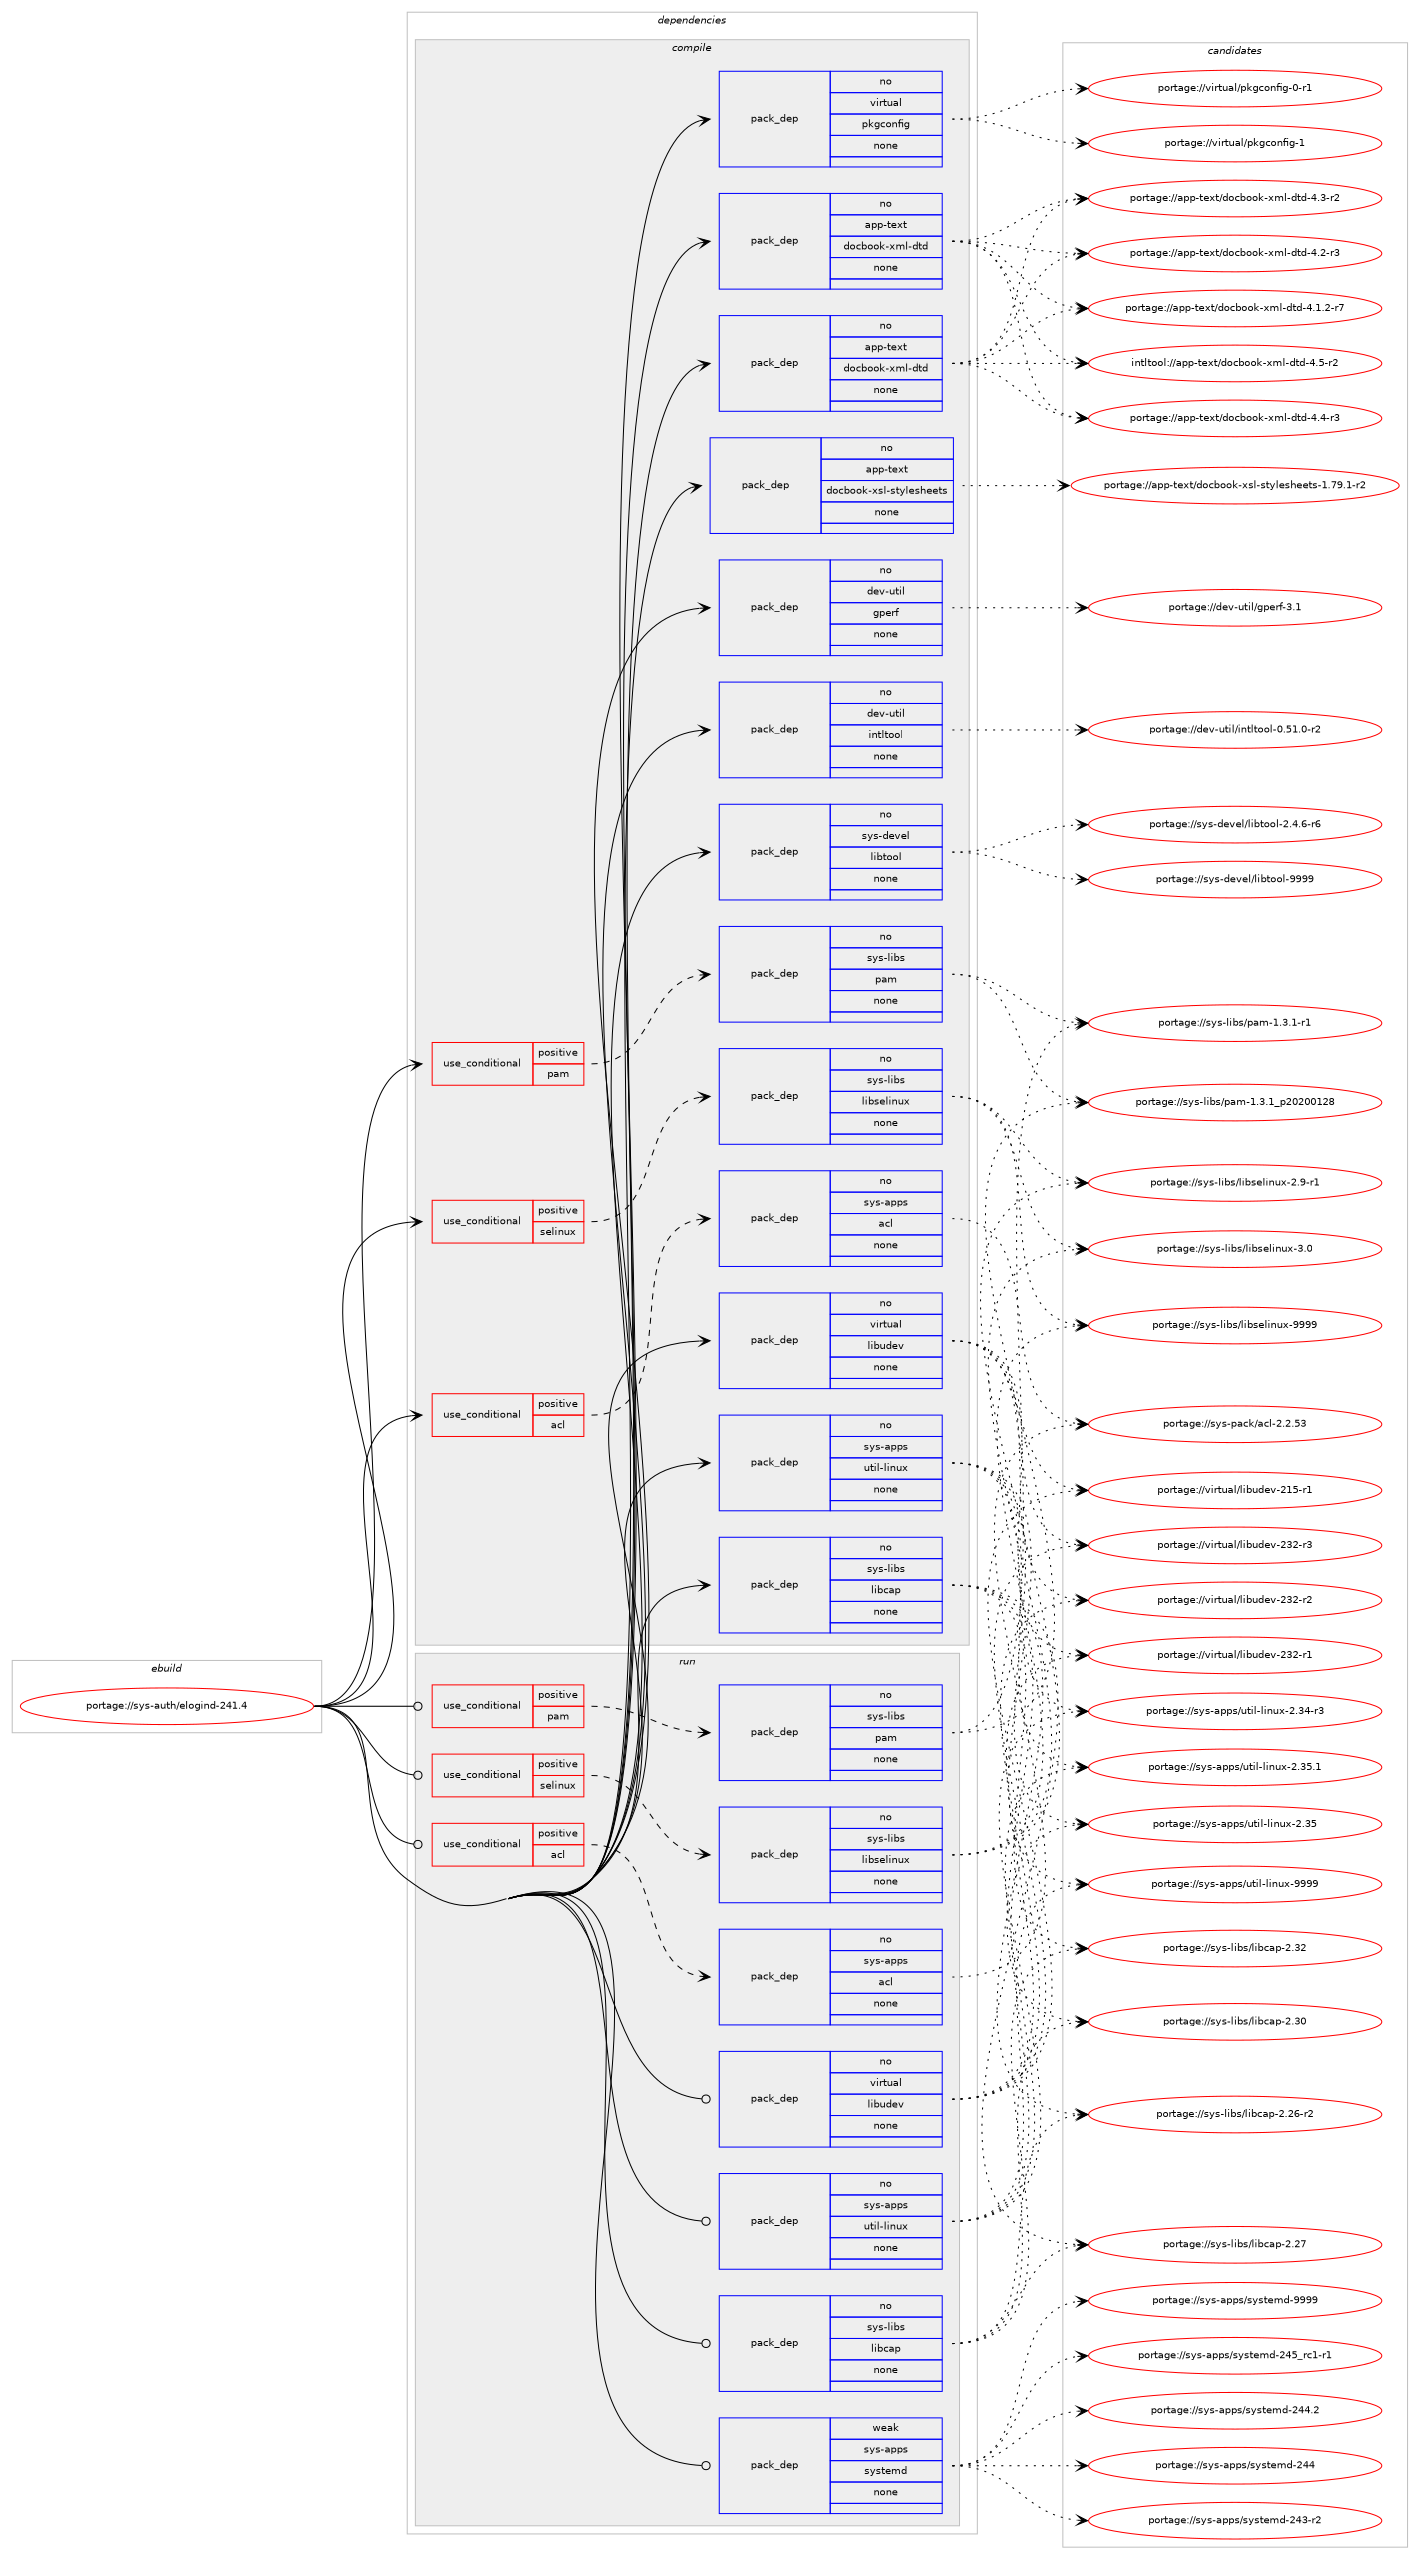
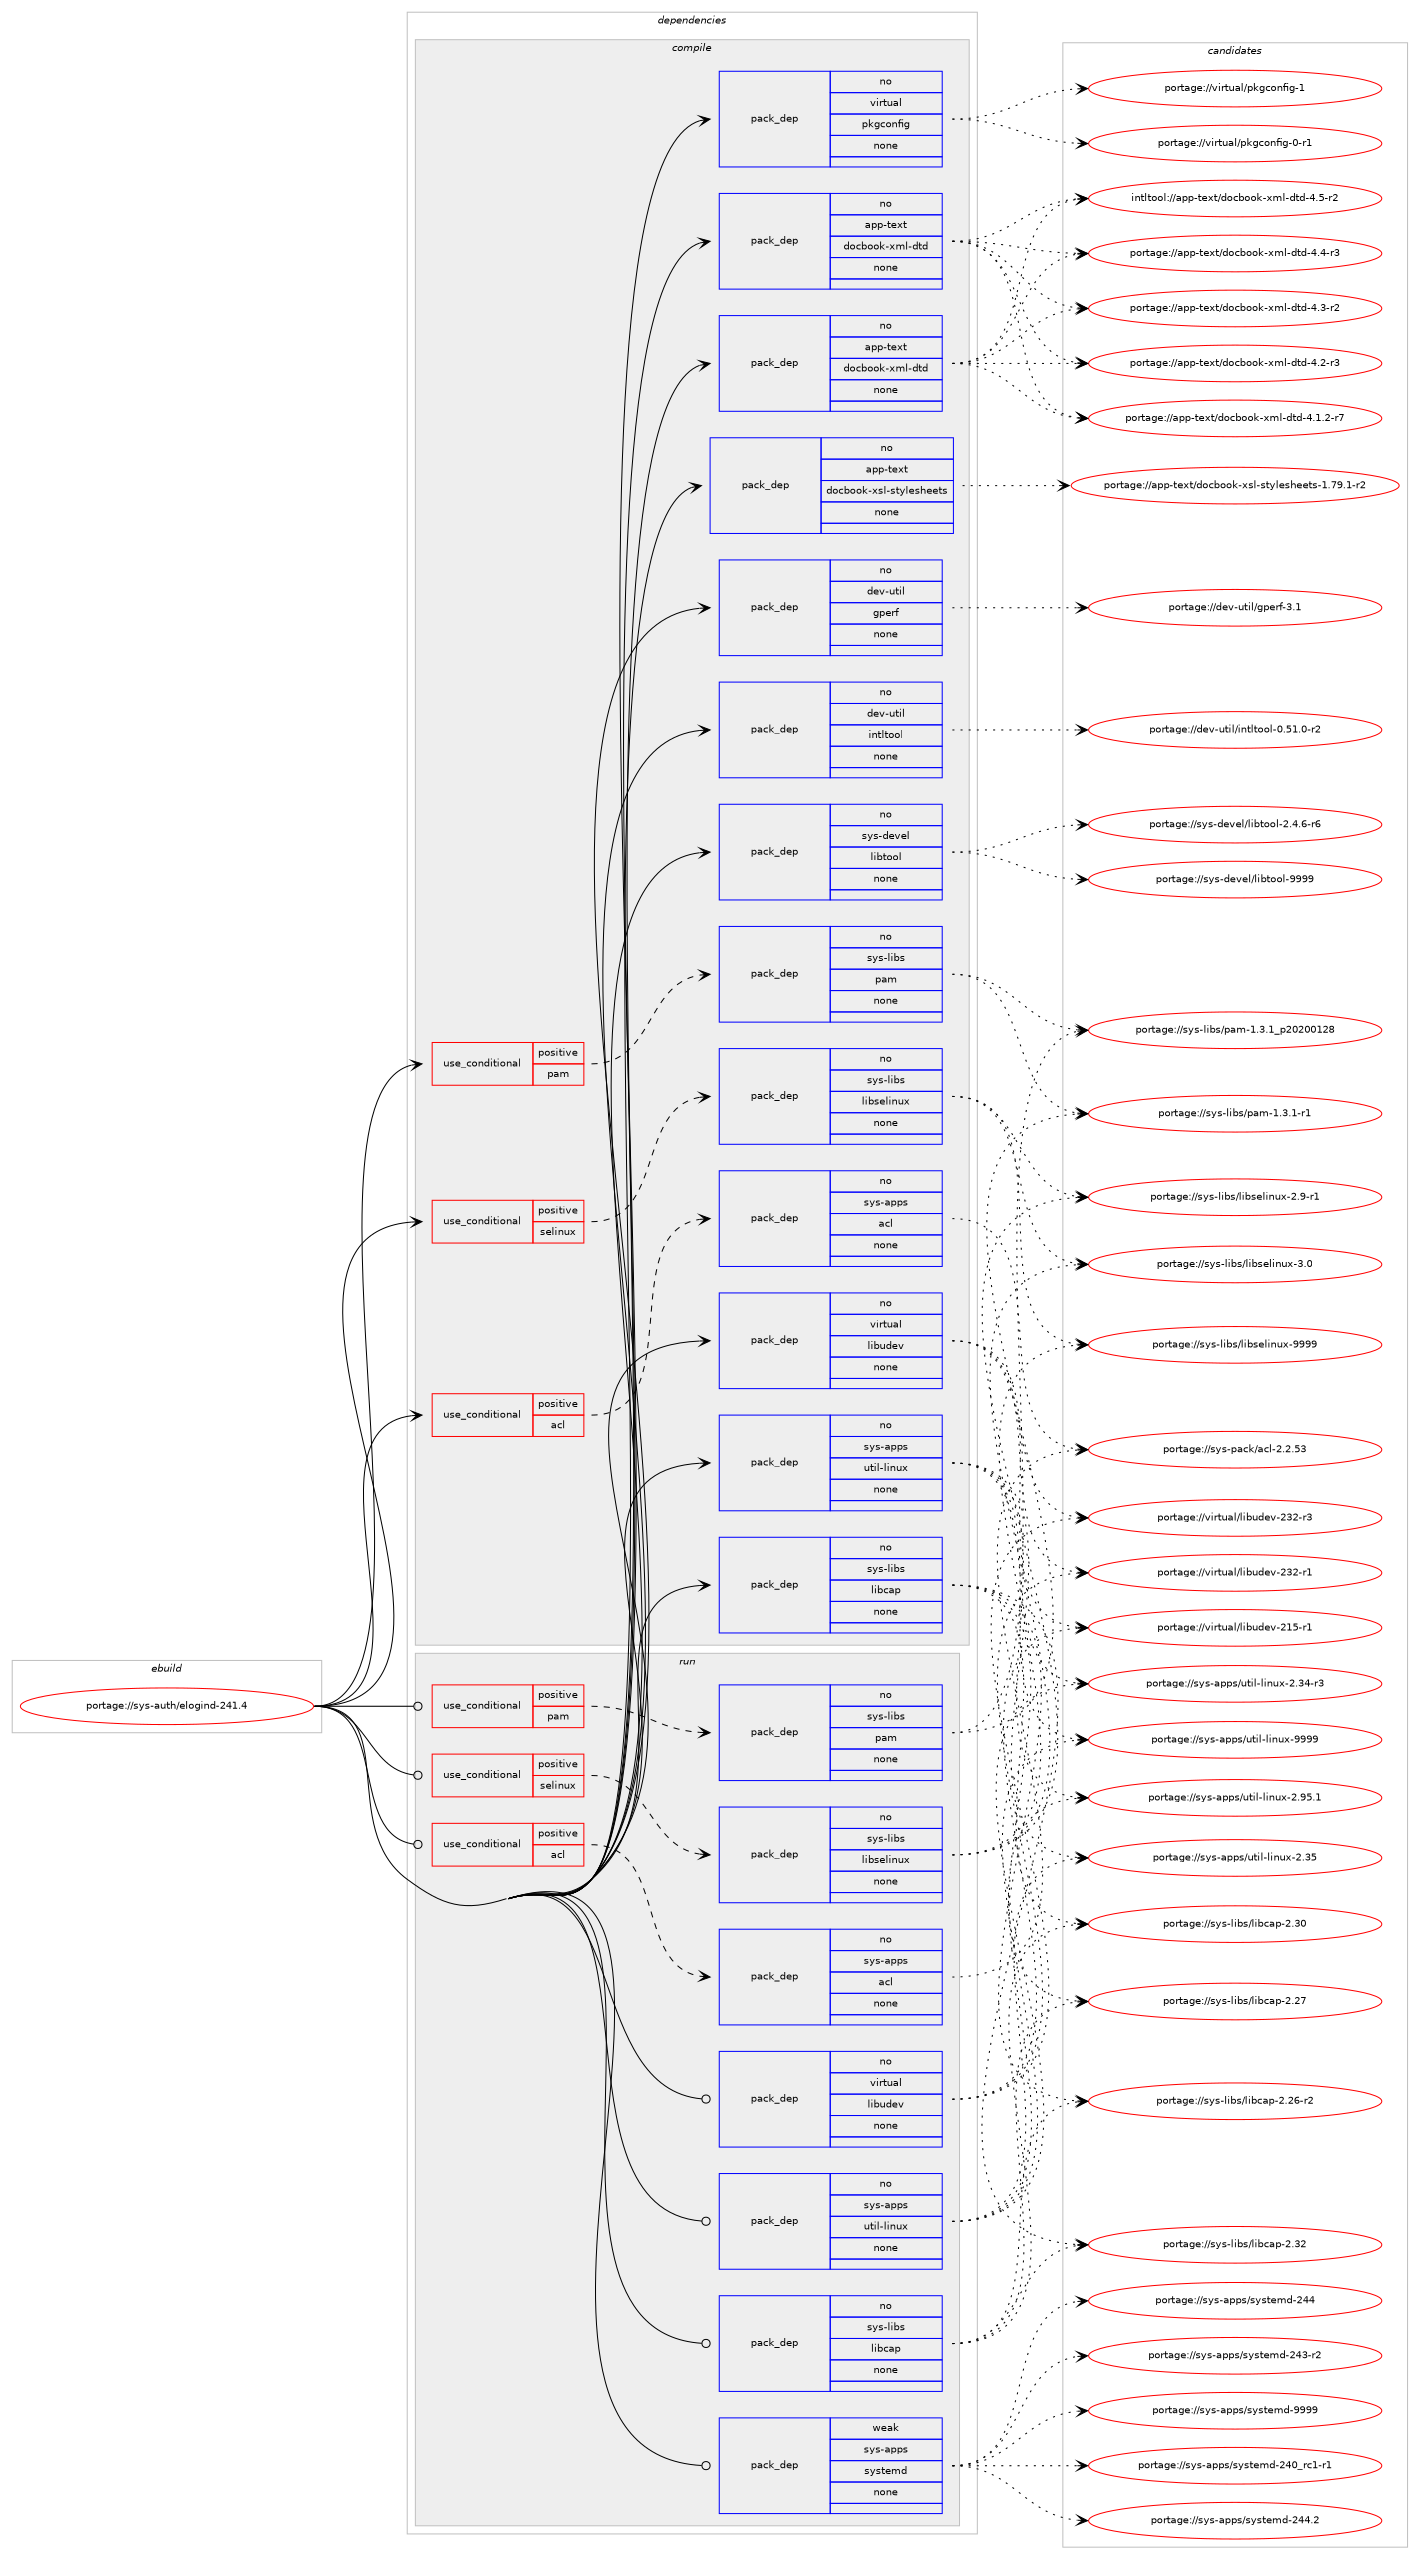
node "portage://virtual/libudev-232-r2": removed
node "portage://sys-apps/util-linux-2.35.1": label "portage://sys-apps/util-linux-2.35.1" -> "portage://sys-apps/util-linux-2.95.1"
node "portage://sys-apps/systemd-245_rc1-r1": label "portage://sys-apps/systemd-245_rc1-r1" -> "portage://sys-apps/systemd-240_rc1-r1"
